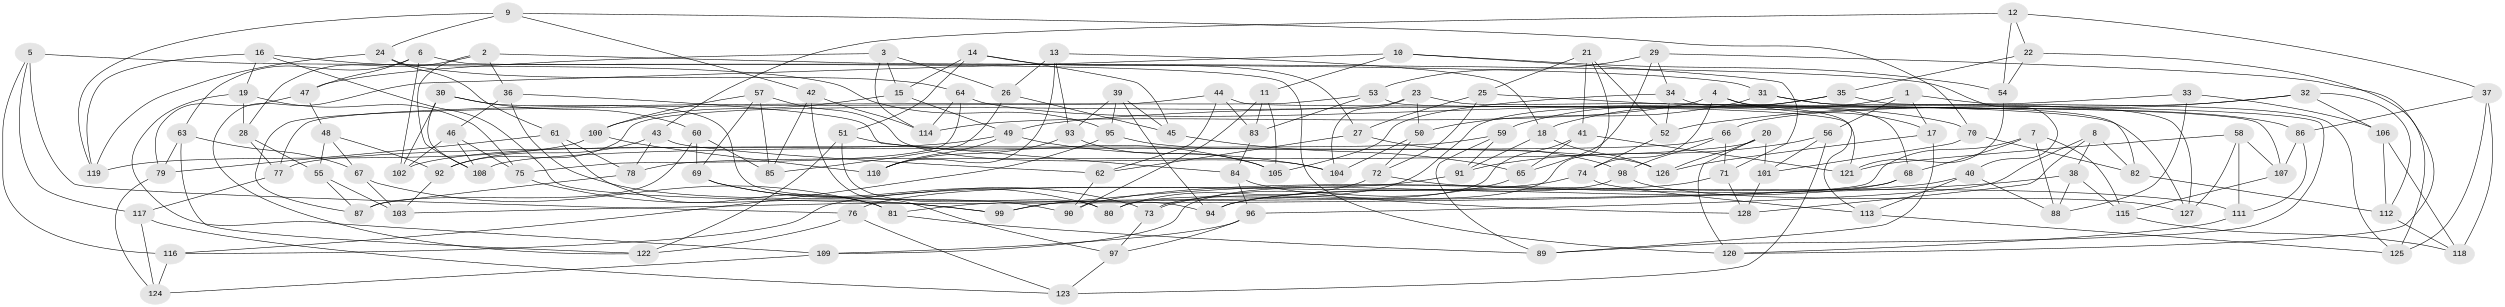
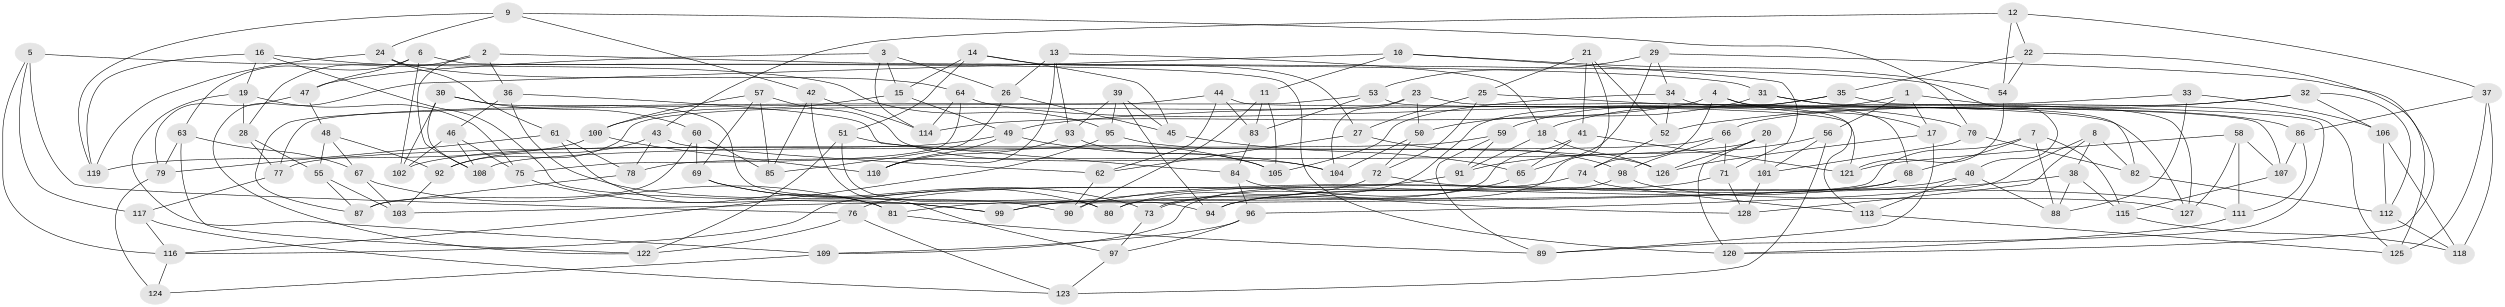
edge "117" -- "124": now "117" -- "116"
